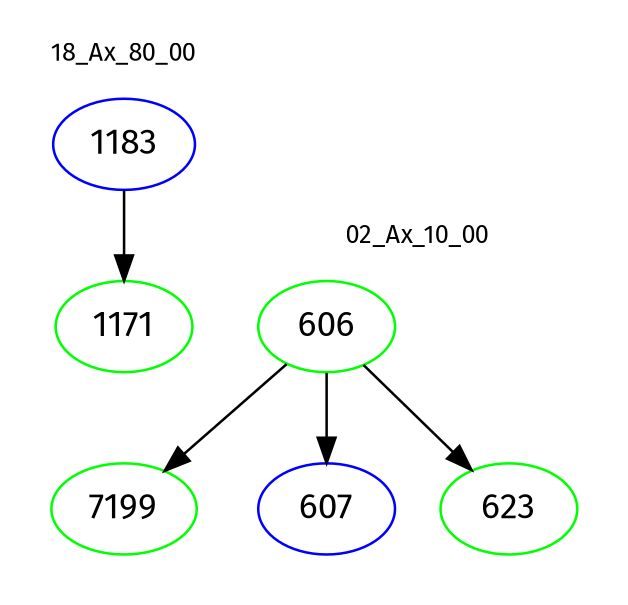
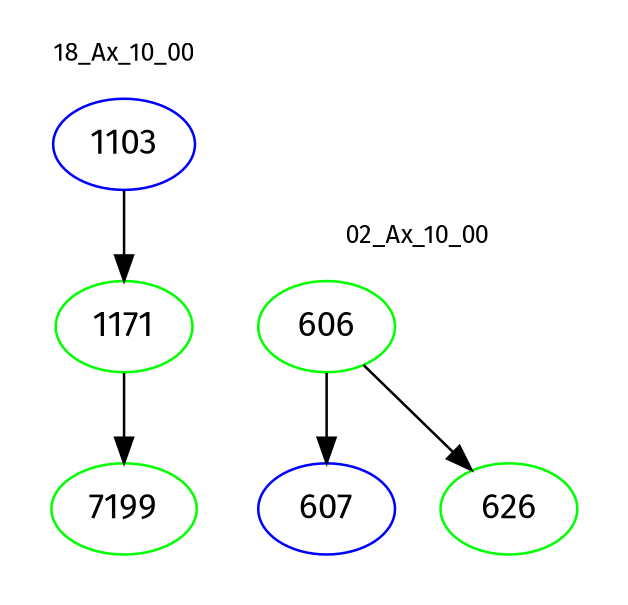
cluster "18_Ax_80_00": label "18_Ax_80_00" -> "18_Ax_10_00"
node "1183": label "1183" -> "1103"
edge "606" -> "7199": now "1171" -> "7199"
node "623": label "623" -> "626"
